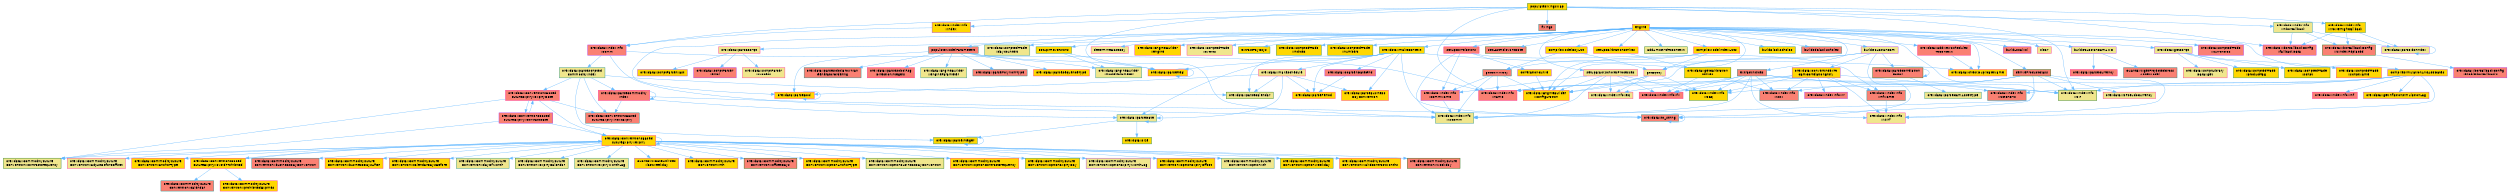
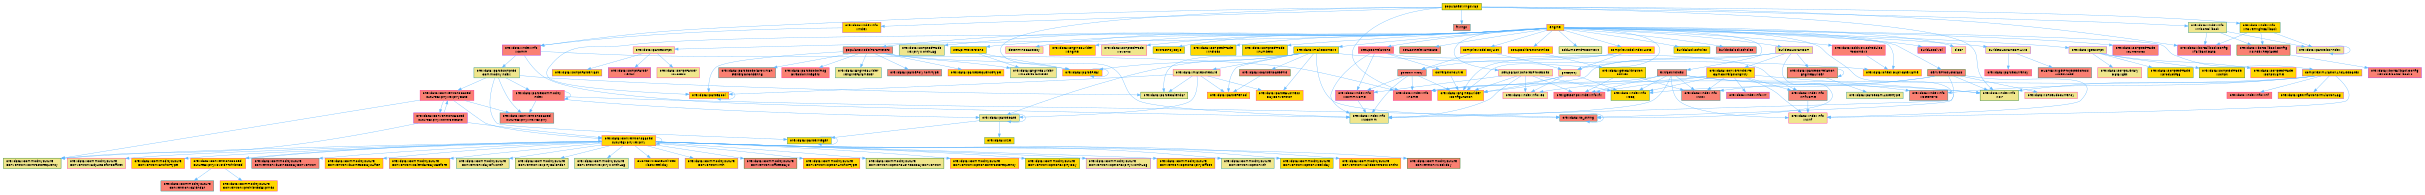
node "ore::data::ScriptedTrade ::daycounters": label "ore::data::ScriptedTrade ::daycounters" -> "ore::data::ScriptedTrade ::expiryMonthLag"
node "ore::data::coarsenDateGrid": color purple -> darkgreen
node "ore::data::parseCorrelation Factor": label "ore::data::parseCorrelation Factor" -> "ore::data::parseCorrelation EngineBuilder"
node "ore::data::IndexInfo::fx": label "ore::data::IndexInfo::fx" -> "ore::getScript::IndexInfo::fx"
